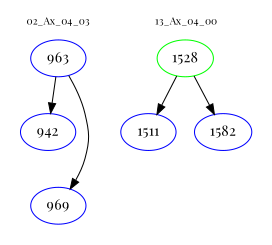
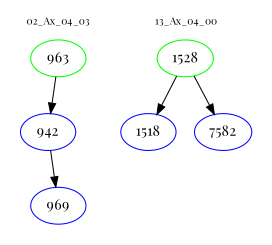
node "963": color blue -> green
edge "963" -> "969": now "942" -> "969"
node "1511": label "1511" -> "1518"
node "1582": label "1582" -> "7582"
